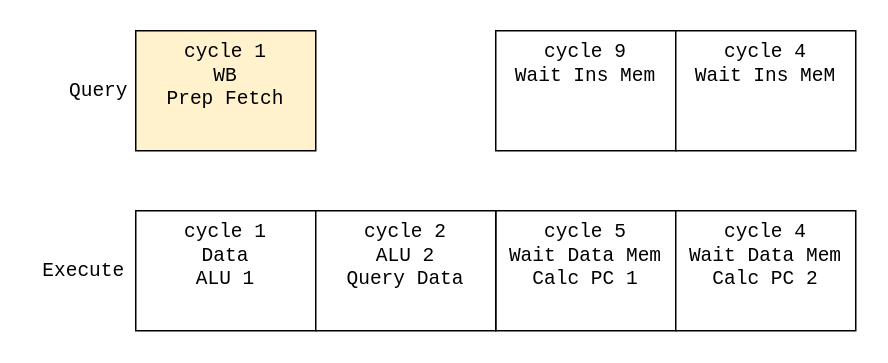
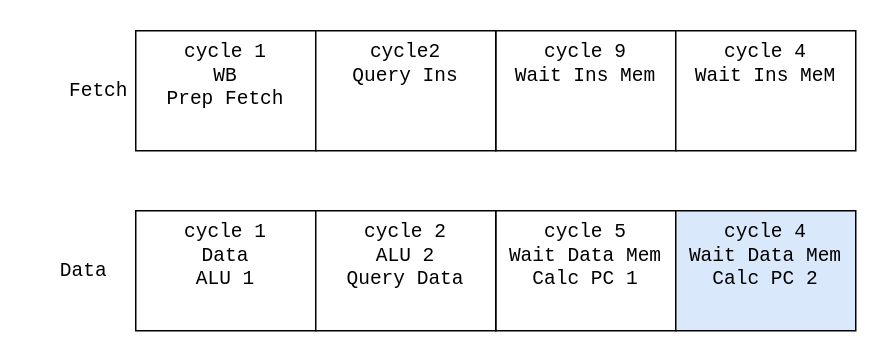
node "Query": label "Query" -> "Fetch"
node "cycle 1 WBPrep Fetch": fillcolor #fff2cc -> #ffffff
node "cycle2 Query Ins": added
node "Execute": label "Execute" -> "Data"
node "cycle 4 Wait Data Mem Calc PC 2": fillcolor #ffffff -> #dae8fc
